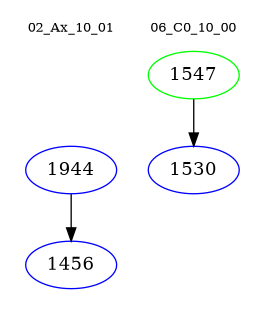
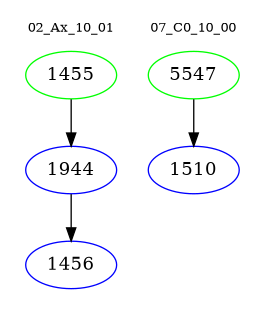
cluster "06_C0_10_00": label "06_C0_10_00" -> "07_C0_10_00"
node "1455": added
node "1547": label "1547" -> "5547"
node "1530": label "1530" -> "1510"
